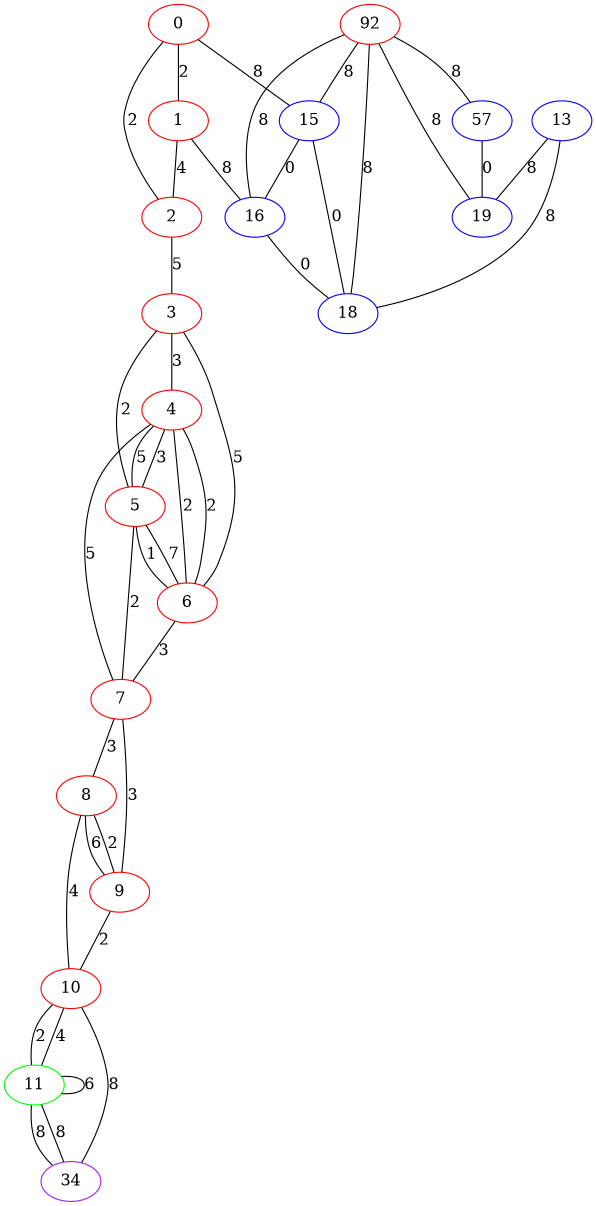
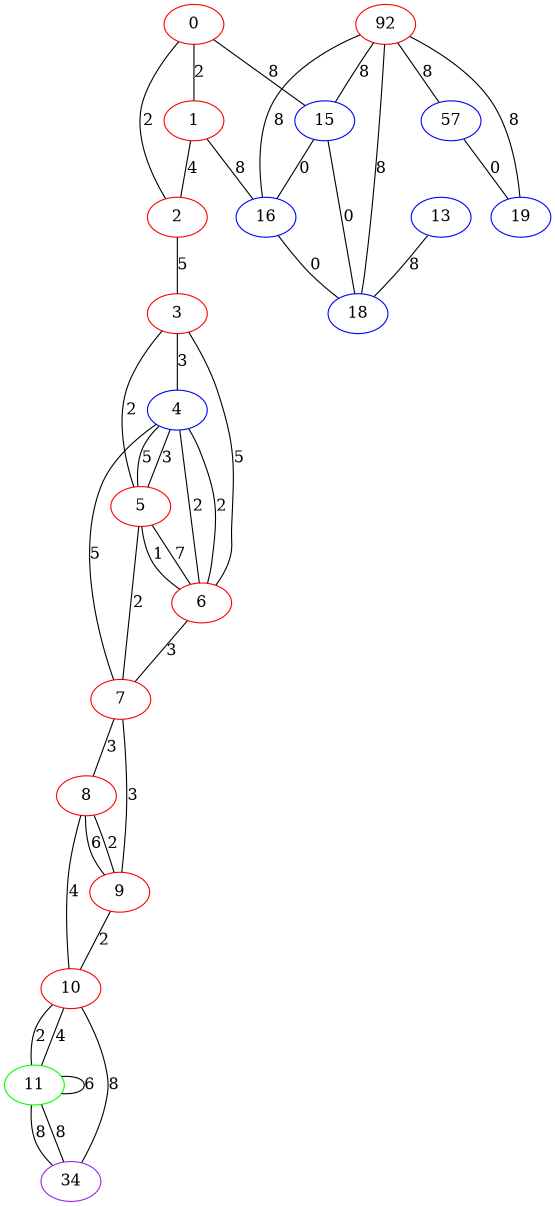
edge "13" -- "19": removed, label "8"
node "4": color red -> blue
